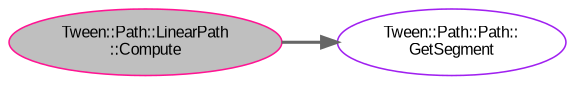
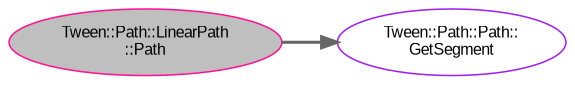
node "Tween::Path::LinearPath ::Compute": label "Tween::Path::LinearPath ::Compute" -> "Tween::Path::LinearPath ::Path"
